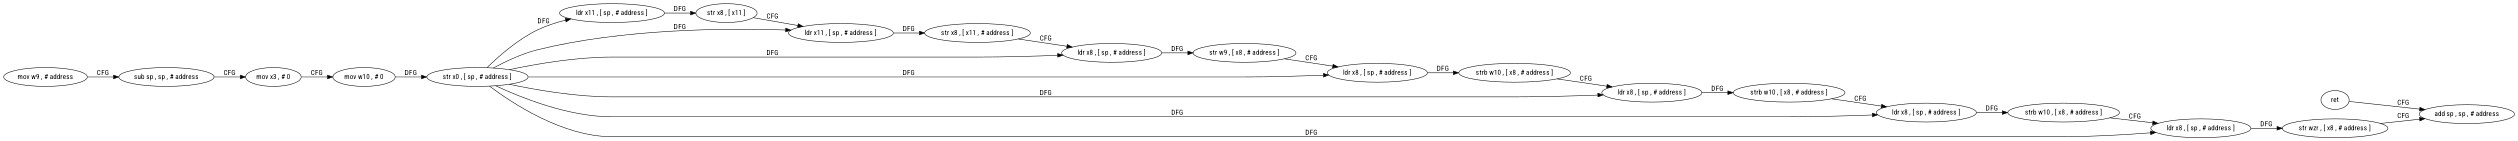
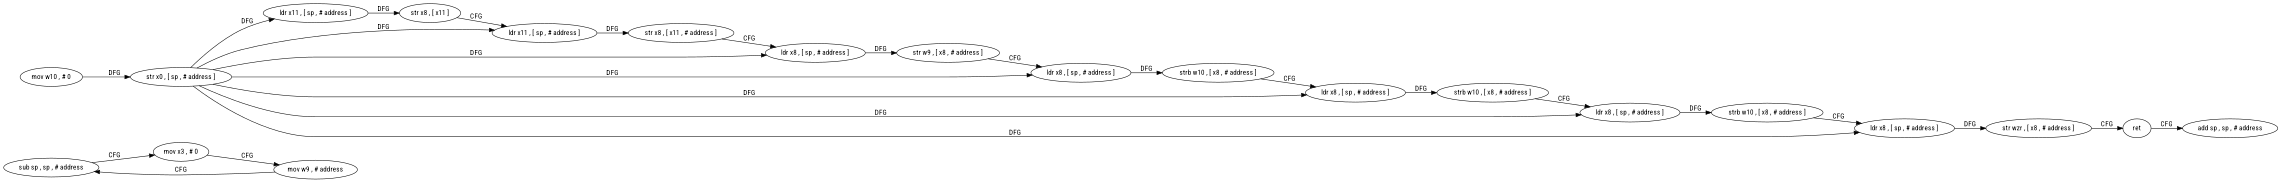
edge "mov x3 , # 0" -> "mov w10 , # 0": now "mov x3 , # 0" -> "mov w9 , # address"
edge "str wzr , [ x8 , # address ]" -> "add sp , sp , # address": now "str wzr , [ x8 , # address ]" -> "ret"
